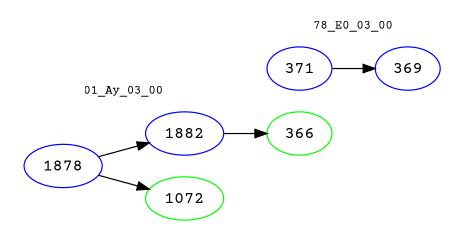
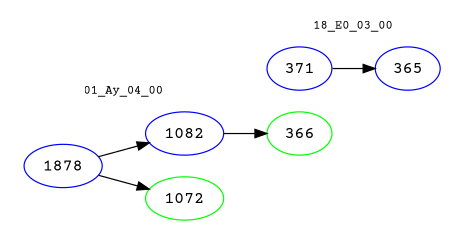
cluster "78_E0_03_00": label "78_E0_03_00" -> "18_E0_03_00"
node "369": label "369" -> "365"
cluster "01_Ay_03_00": label "01_Ay_03_00" -> "01_Ay_04_00"
node "1882": label "1882" -> "1082"
